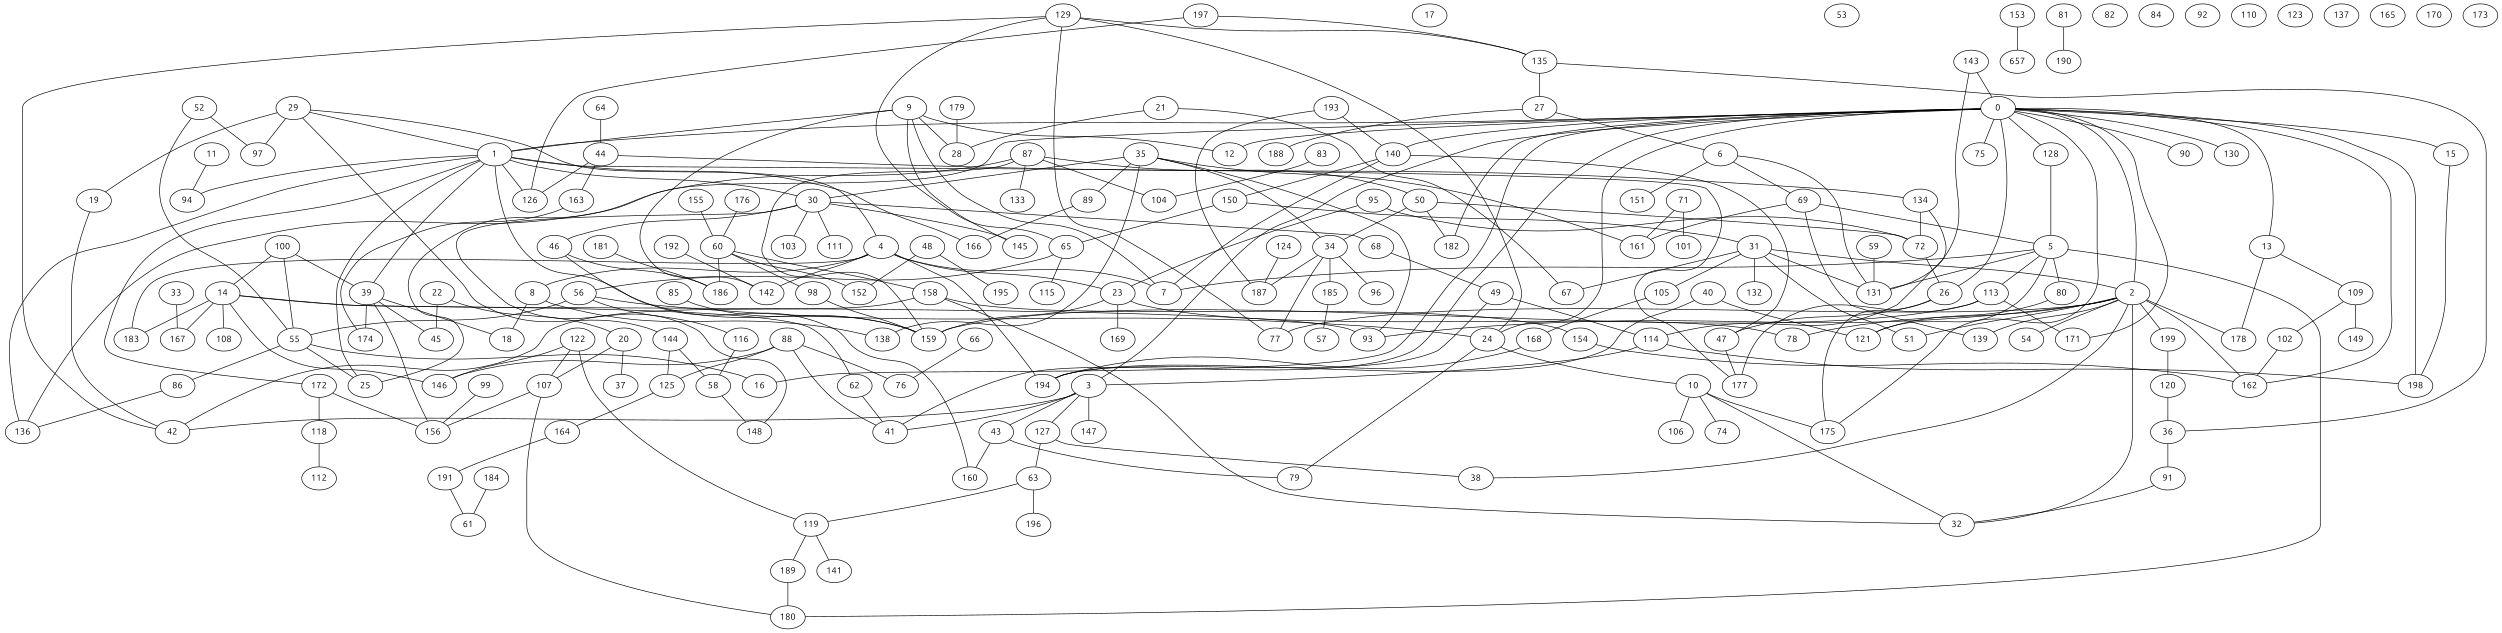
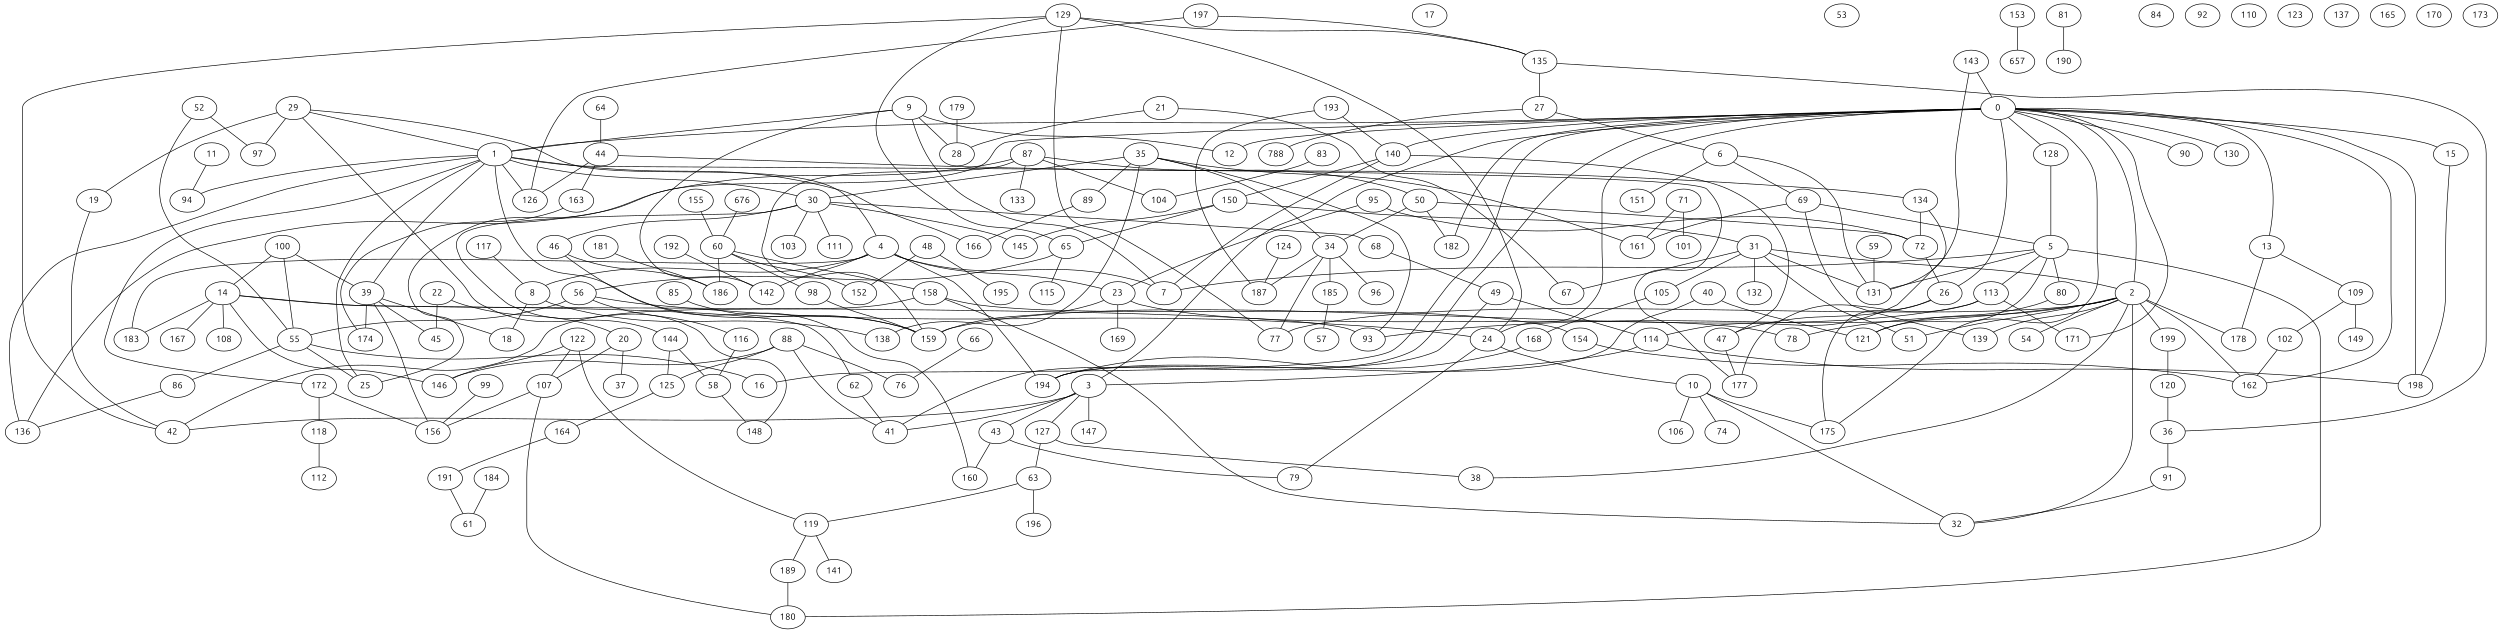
node "82": removed
node "188": label "188" -> "788"
node "75": removed
edge "9" -- "145": now "150" -- "145"
node "176": label "176" -> "676"
node "117": added
node "33": removed
